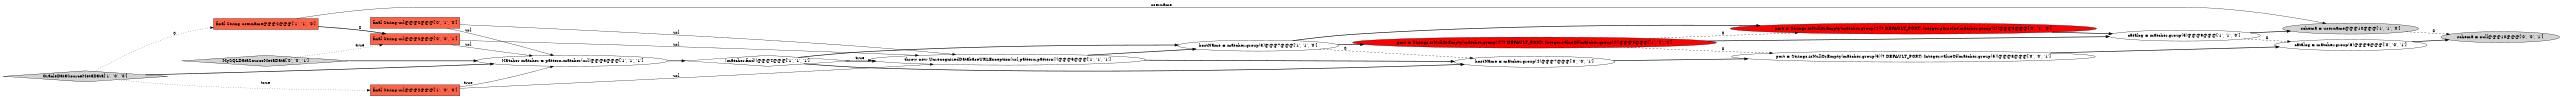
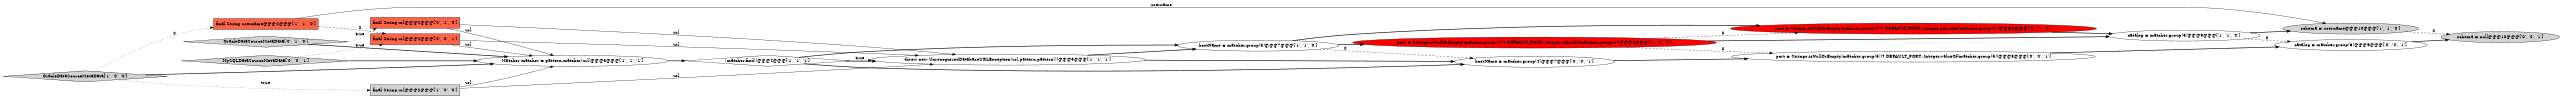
edge "final String username@@@2@@@['1', '1', '0']" -> "final String url@@@2@@@['0', '0', '1']": style bold -> dashed
node "OracleDataSourceMetaData['0', '1', '0']": added
edge "final String url@@@2@@@['1', '0', '0']" -> "Matcher matcher = pattern.matcher(url)@@@3@@@['1', '1', '1']": label "true" -> "url"
node "final String url@@@2@@@['1', '0', '0']": fillcolor tomato -> lightgray
